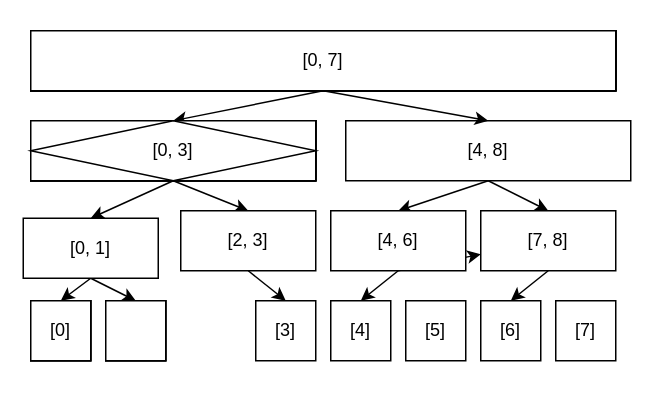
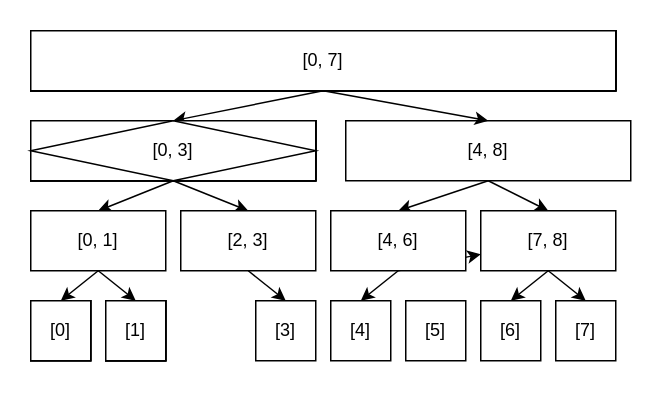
node "[0, 1]": moved (91, 248) -> (98, 241)
edge "[7, 8]" -> "[7]": added
node "[1]": added
